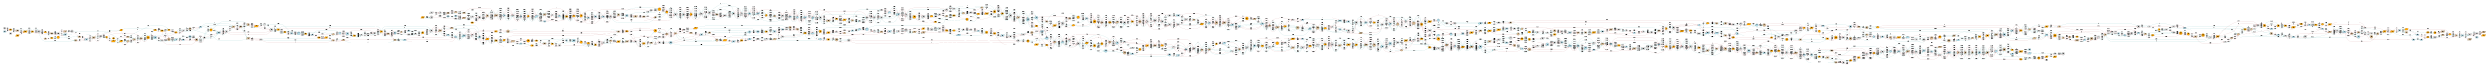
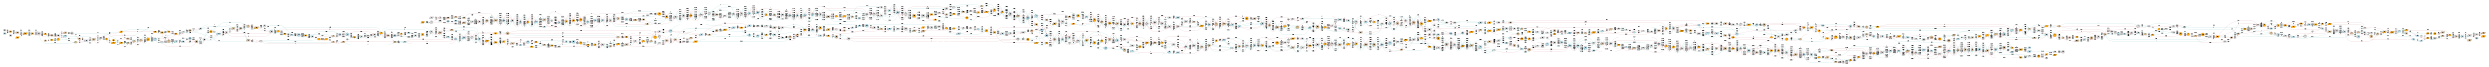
edge "-150" -> "300": now "-203" -> "300"
node "-373": removed
node "-2": fillcolor tan -> orange
node "-129": fillcolor orange -> lightblue
